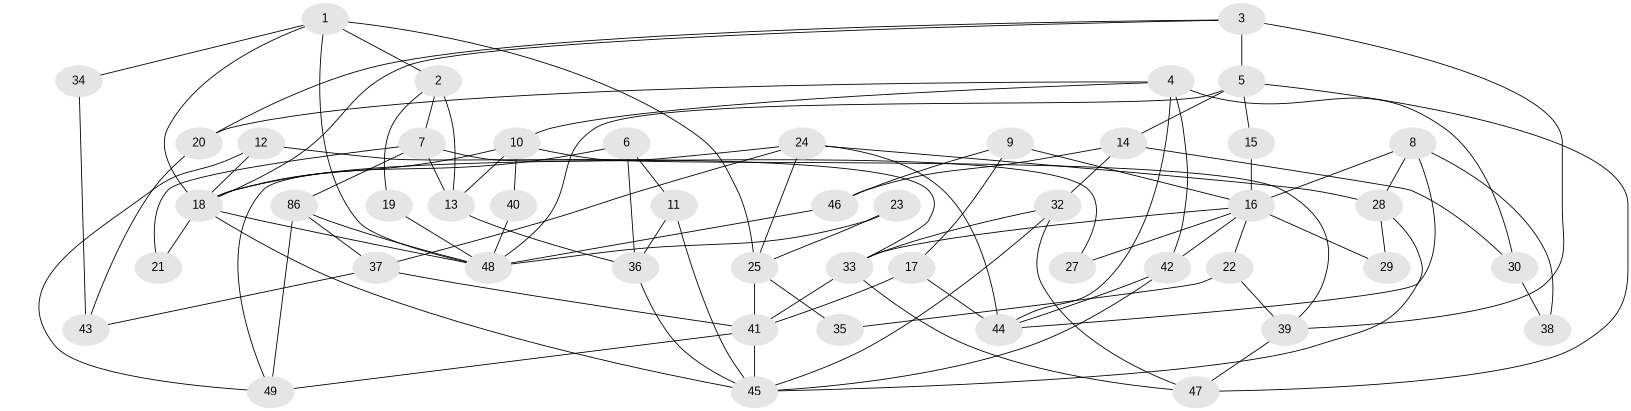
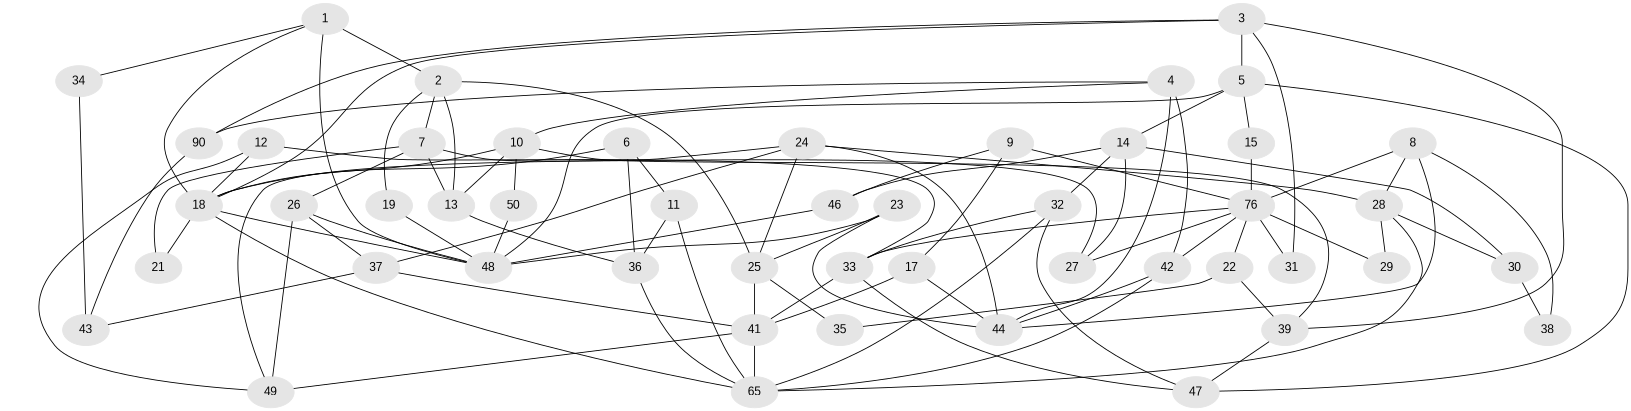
edge "1" -- "25": now "2" -- "25"
edge "4" -- "30": now "28" -- "30"
node "20": label "20" -> "90"
node "86": label "86" -> "26"
node "40": label "40" -> "50"
node "16": label "16" -> "76"
edge "14" -- "27": added
node "31": added
edge "23" -- "44": added
node "45": label "45" -> "65"
